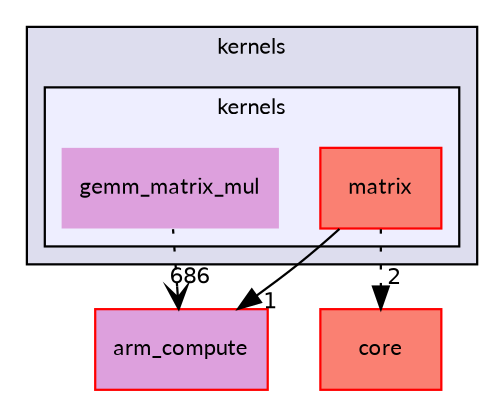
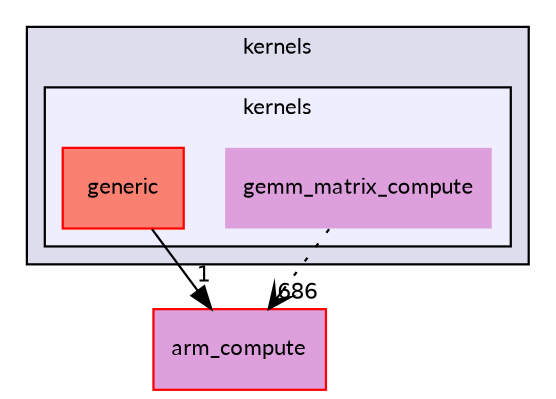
node "gemm_matrix_mul": label "gemm_matrix_mul" -> "gemm_matrix_compute"
node "matrix": label "matrix" -> "generic"
node "core": removed
